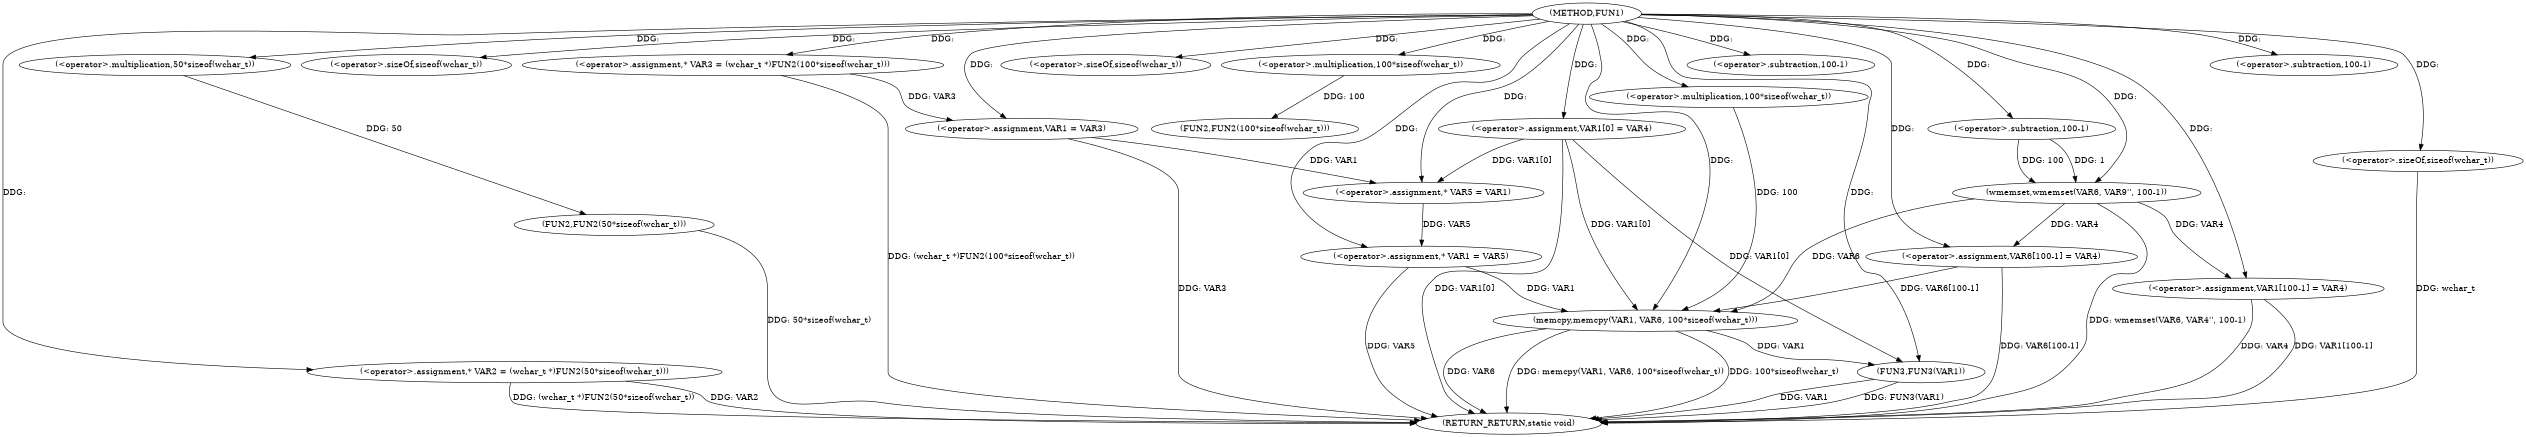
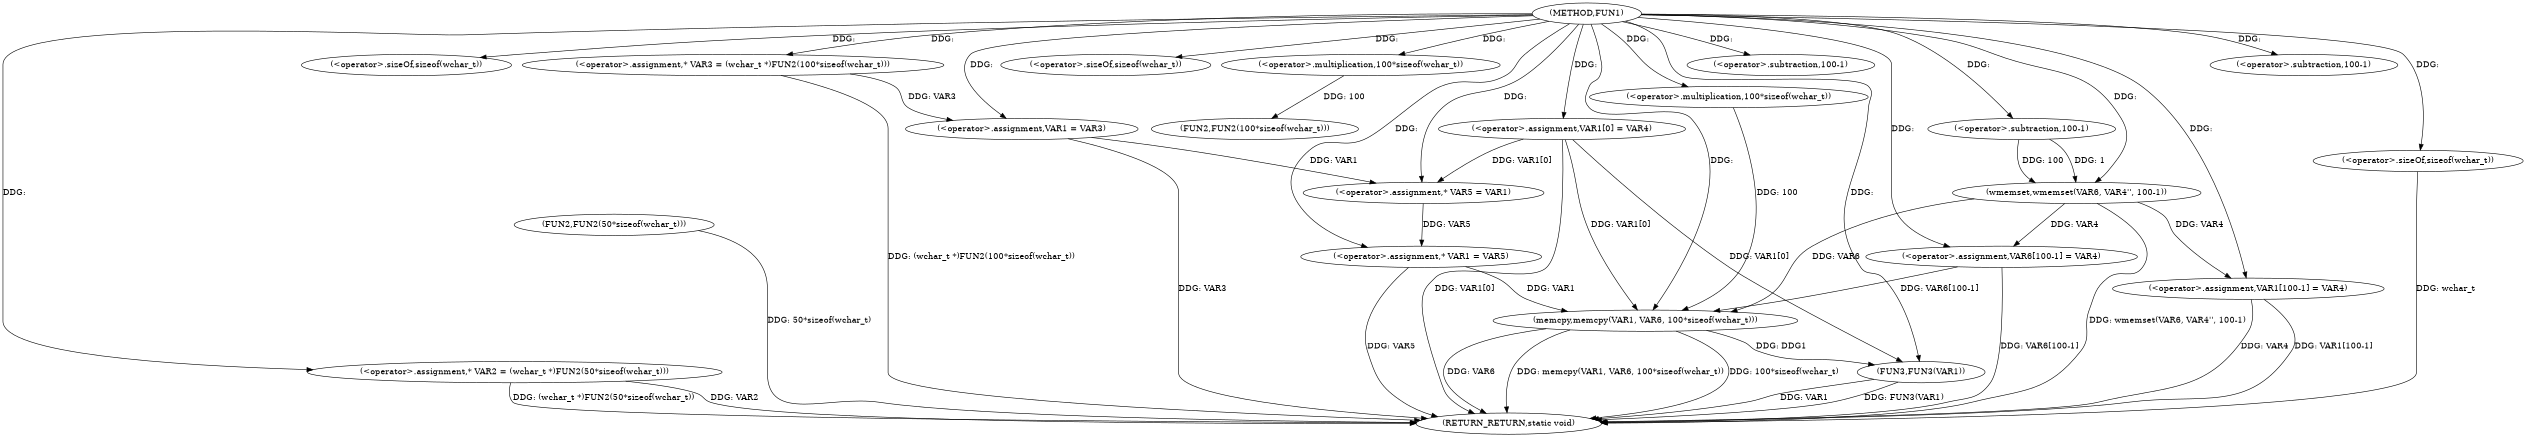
node "(<operator>.multiplication,50*sizeof(wchar_t))": removed
node "(wmemset,wmemset(VAR6, VAR9'', 100-1))": label "(wmemset,wmemset(VAR6, VAR9'', 100-1))" -> "(wmemset,wmemset(VAR6, VAR4'', 100-1))"
edge "(memcpy,memcpy(VAR1, VAR6, 100*sizeof(wchar_t)))" -> "(FUN3,FUN3(VAR1))": label "DDG: VAR1" -> "DDG: DDG1"
